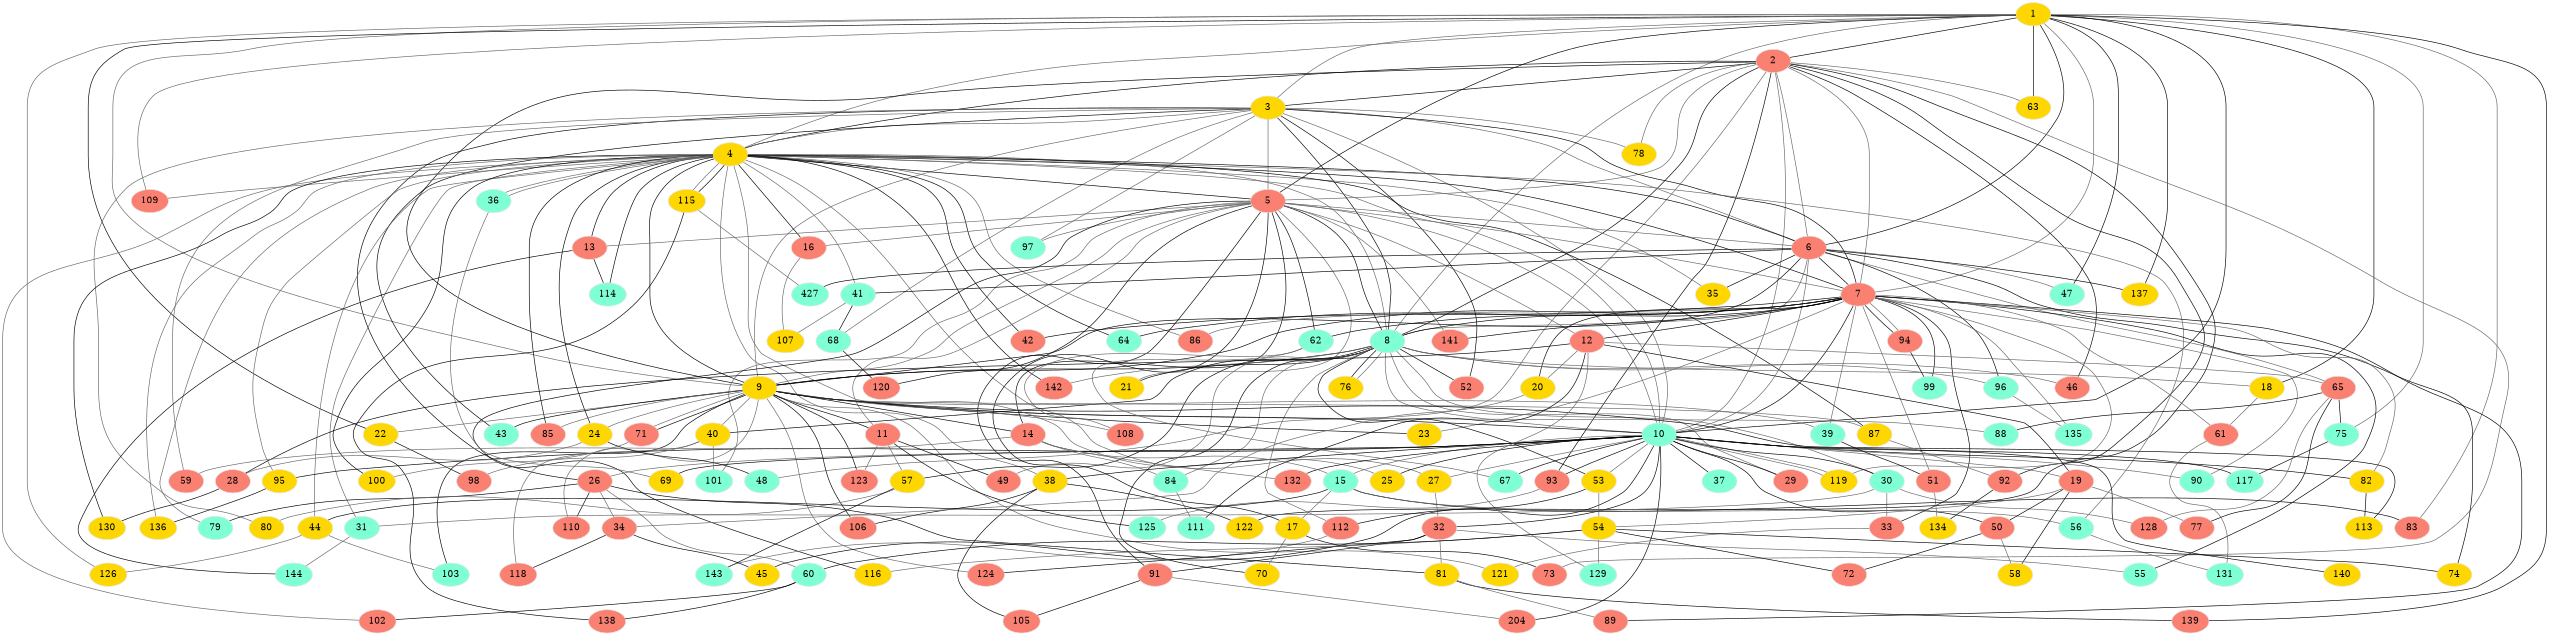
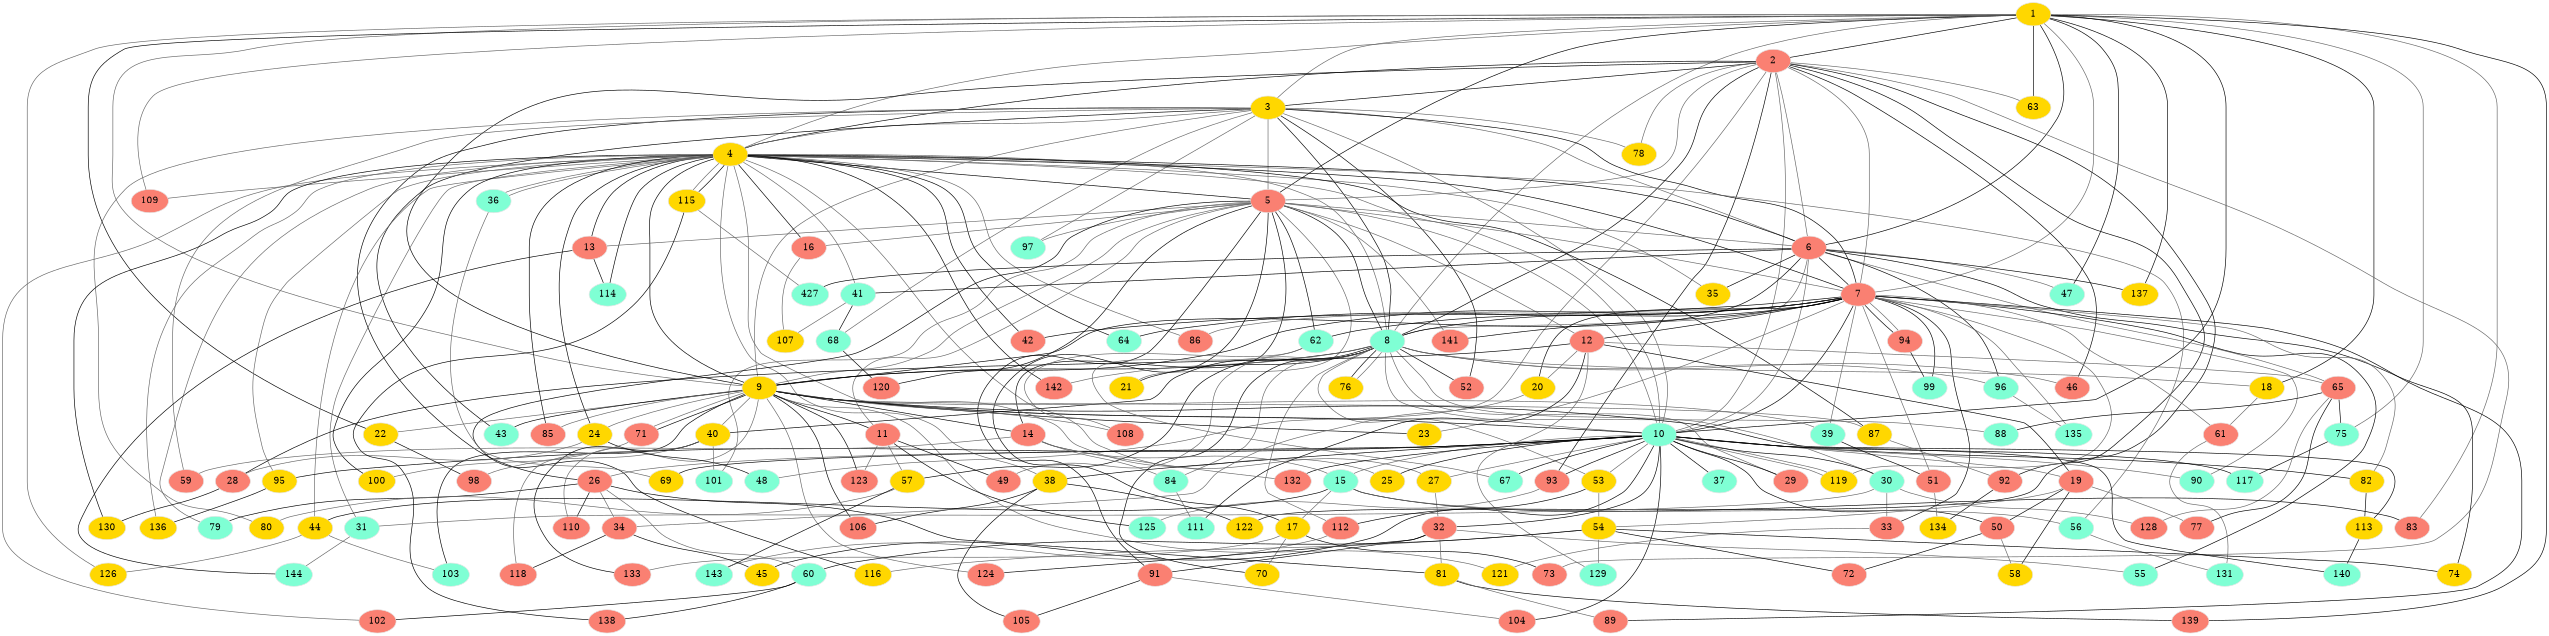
edge "8" -- "53": color black -> gray40
edge "113" -- "140": added
node "133": added
node "140": fillcolor gold -> aquamarine
node "204": label "204" -> "104"
